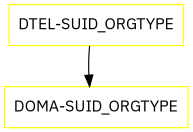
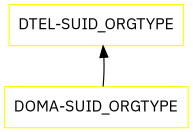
edge "DTEL-SUID_ORGTYPE" -> "DOMA-SUID_ORGTYPE": reversed
